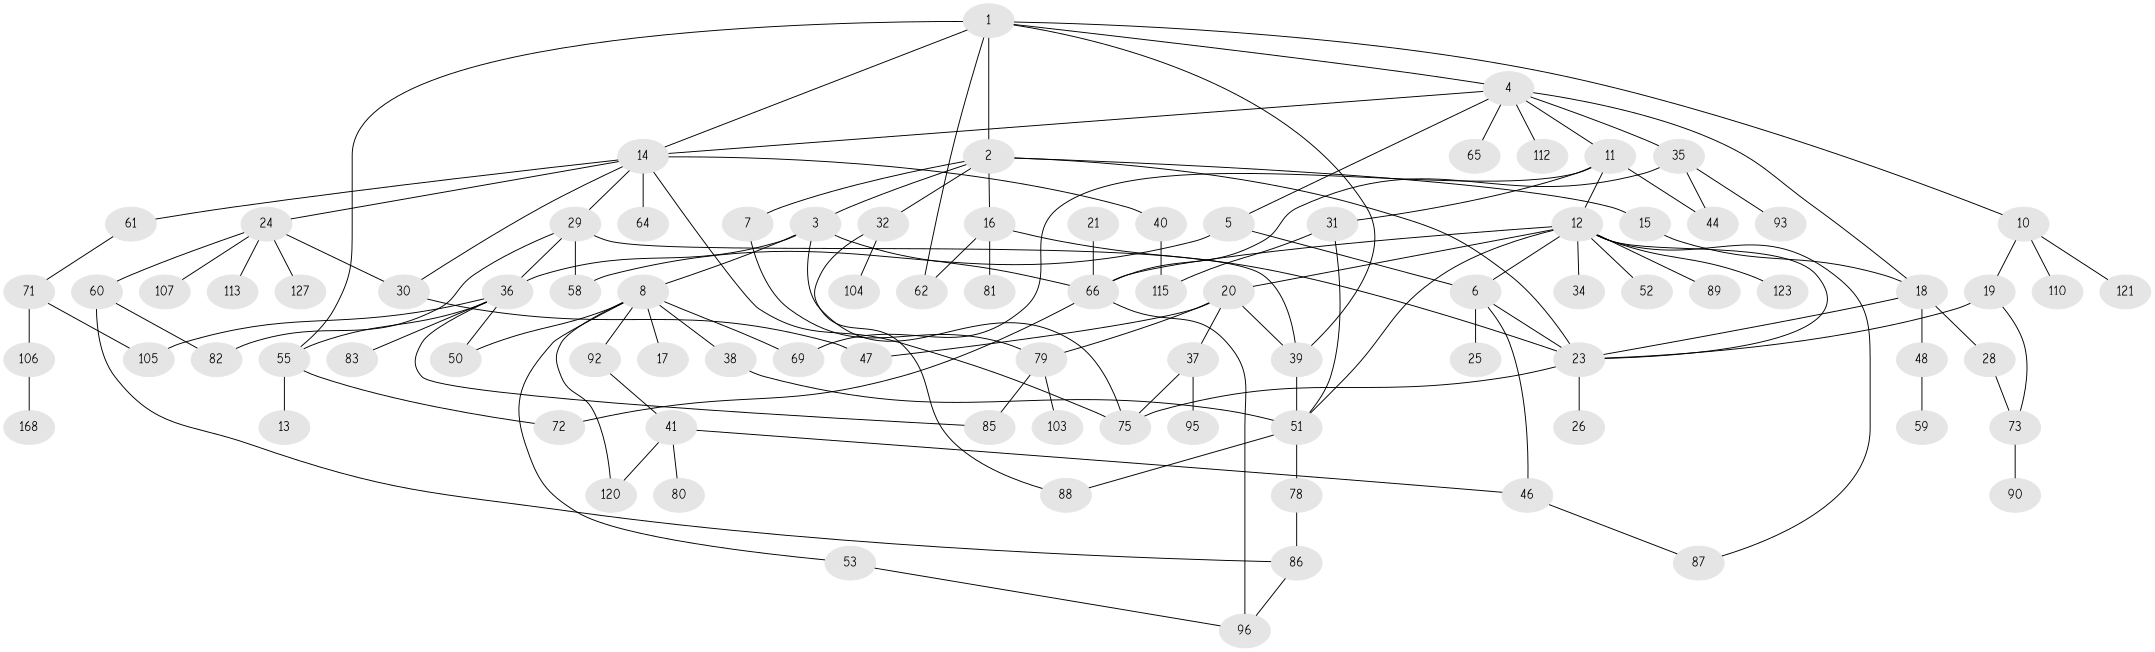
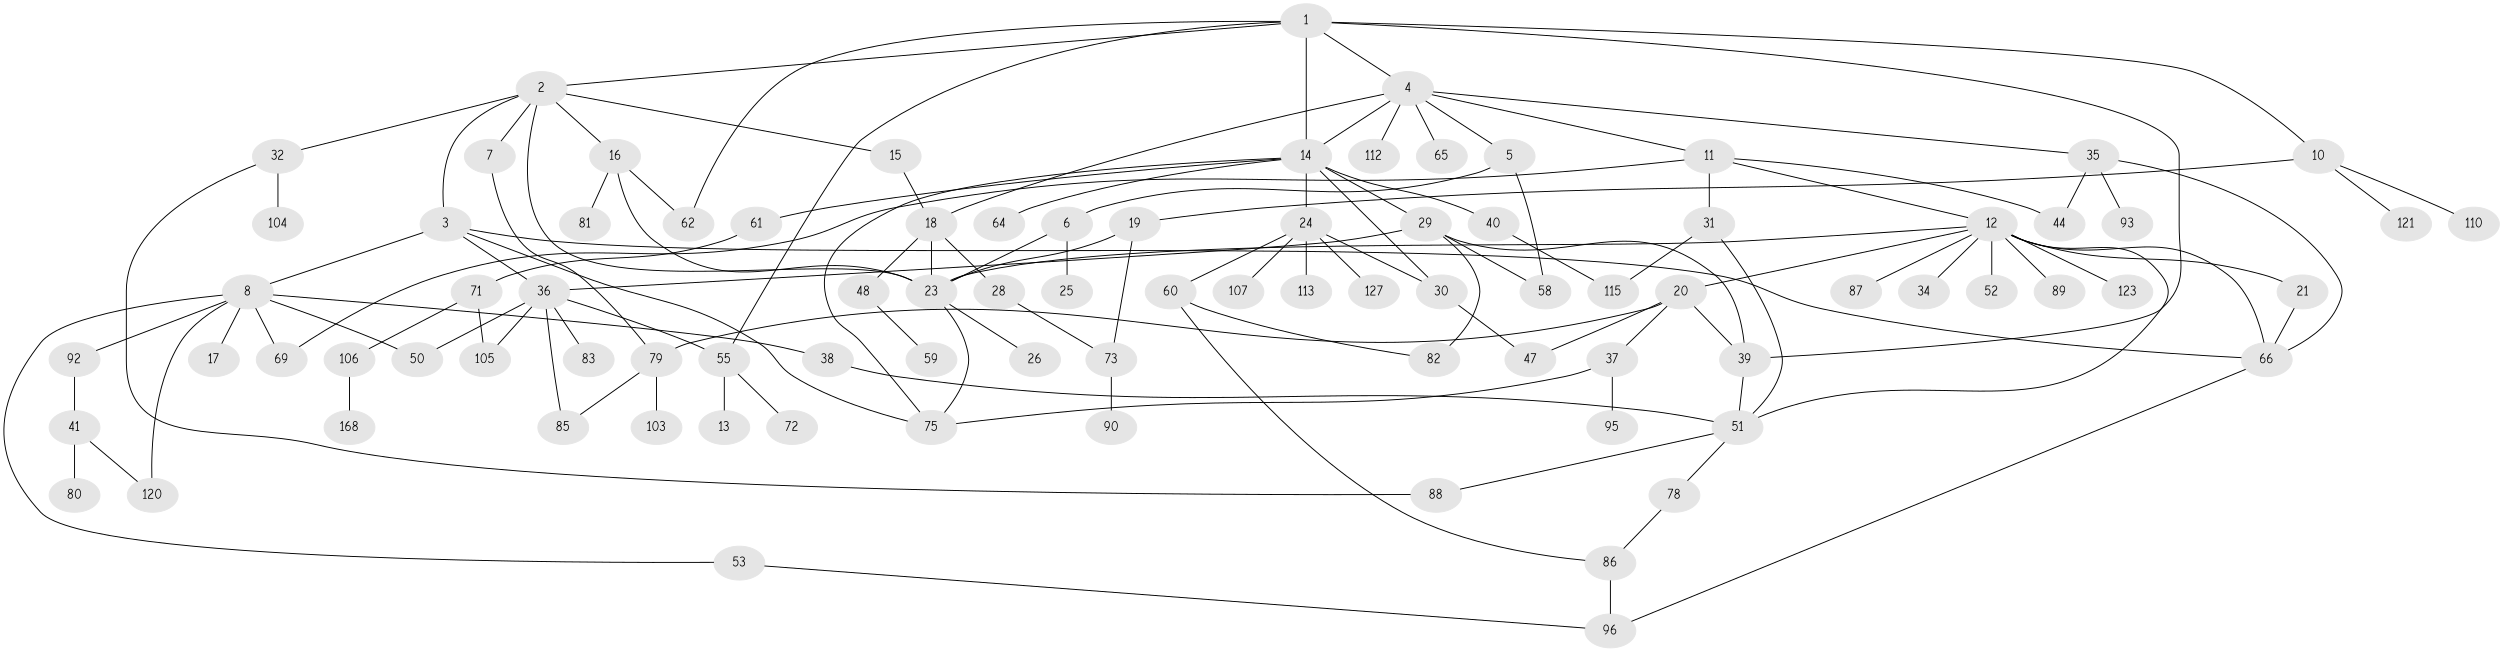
edge "12" -- "6": now "12" -- "21"
edge "66" -- "72": removed
node "46": removed
